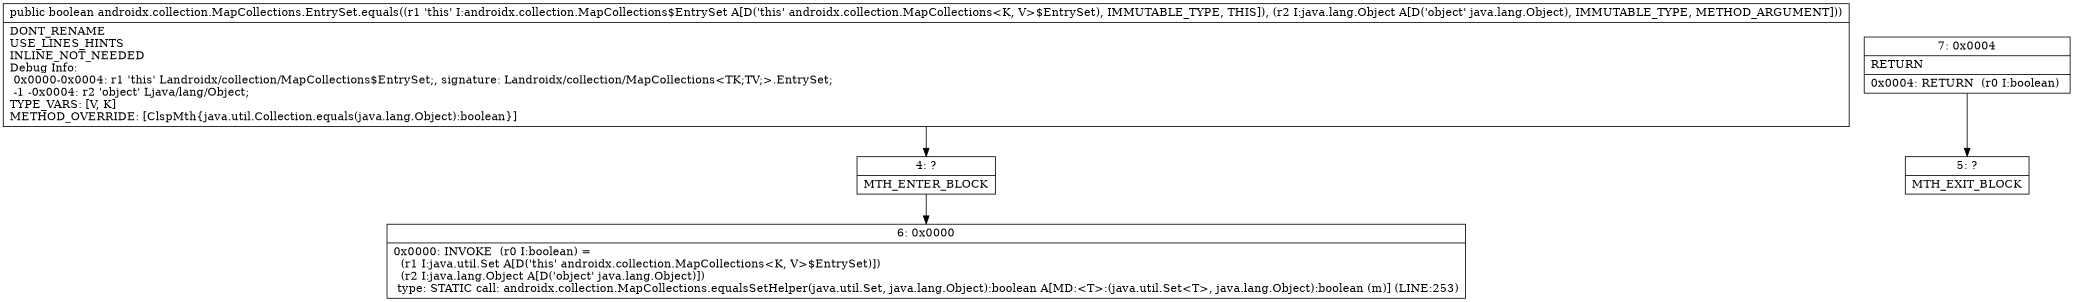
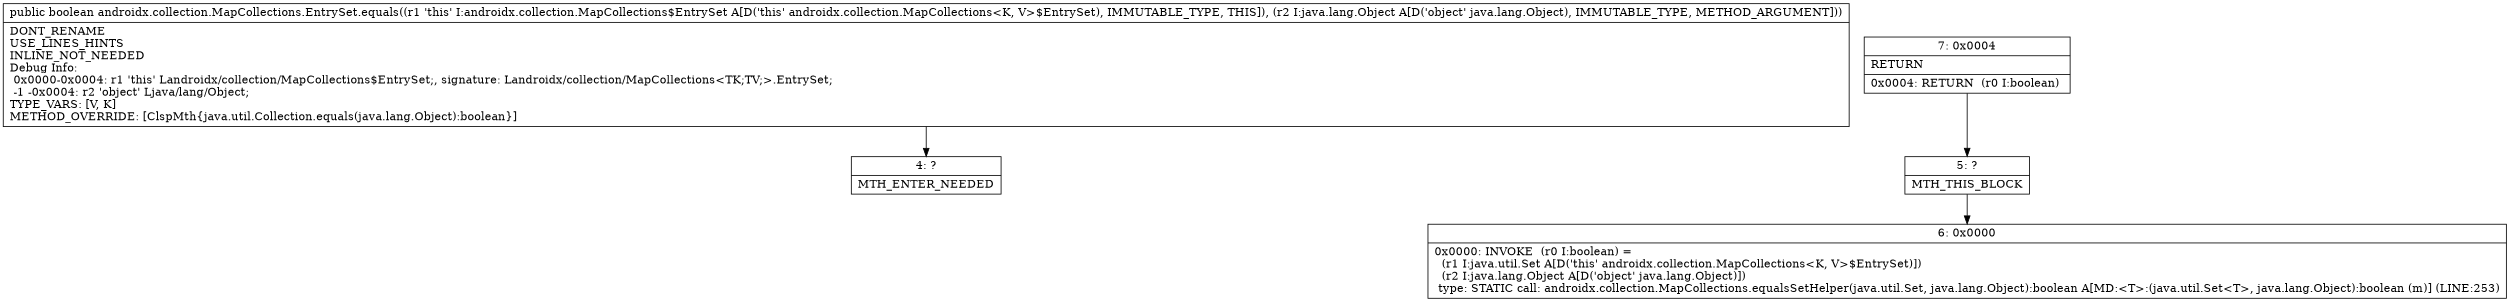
node "4: ?": text "MTH_ENTER_BLOCK" -> "MTH_ENTER_NEEDED"
node "5: ?": text "MTH_EXIT_BLOCK" -> "MTH_THIS_BLOCK"
edge "4: ?" -> "6: 0x0000": now "5: ?" -> "6: 0x0000"
